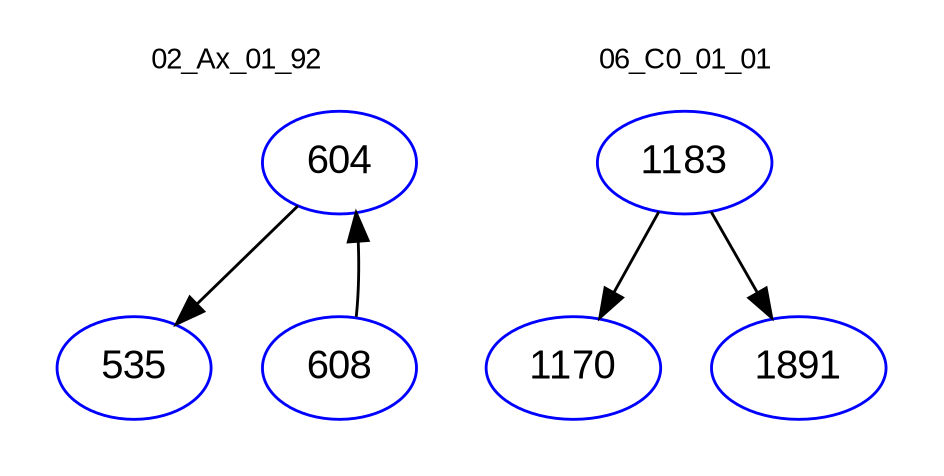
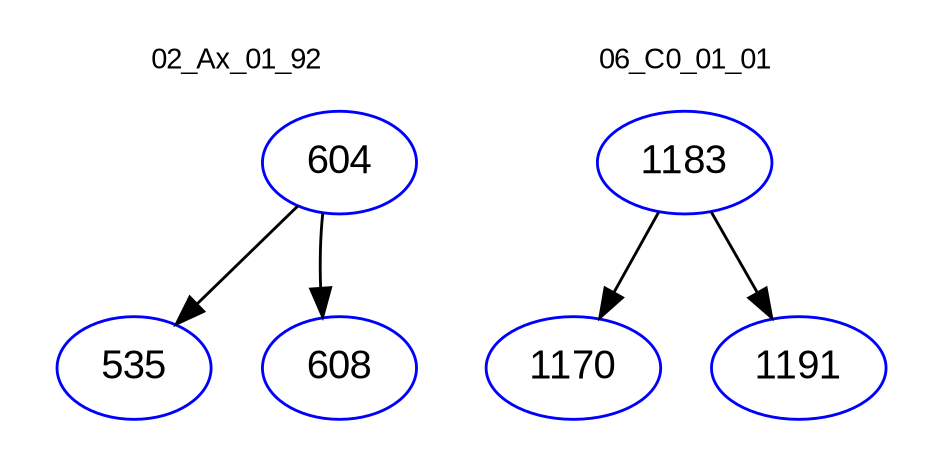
edge "608" -> "604": reversed
node "1891": label "1891" -> "1191"
